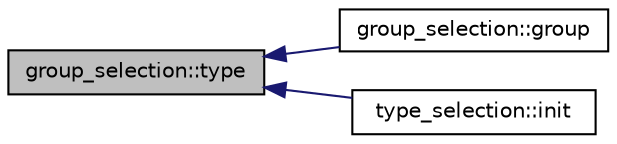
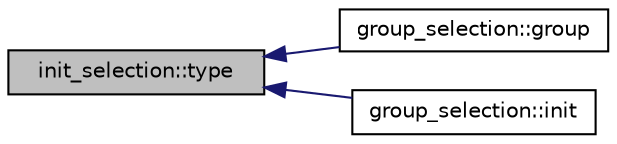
node "group_selection::type": label "group_selection::type" -> "init_selection::type"
node "type_selection::init": label "type_selection::init" -> "group_selection::init"
